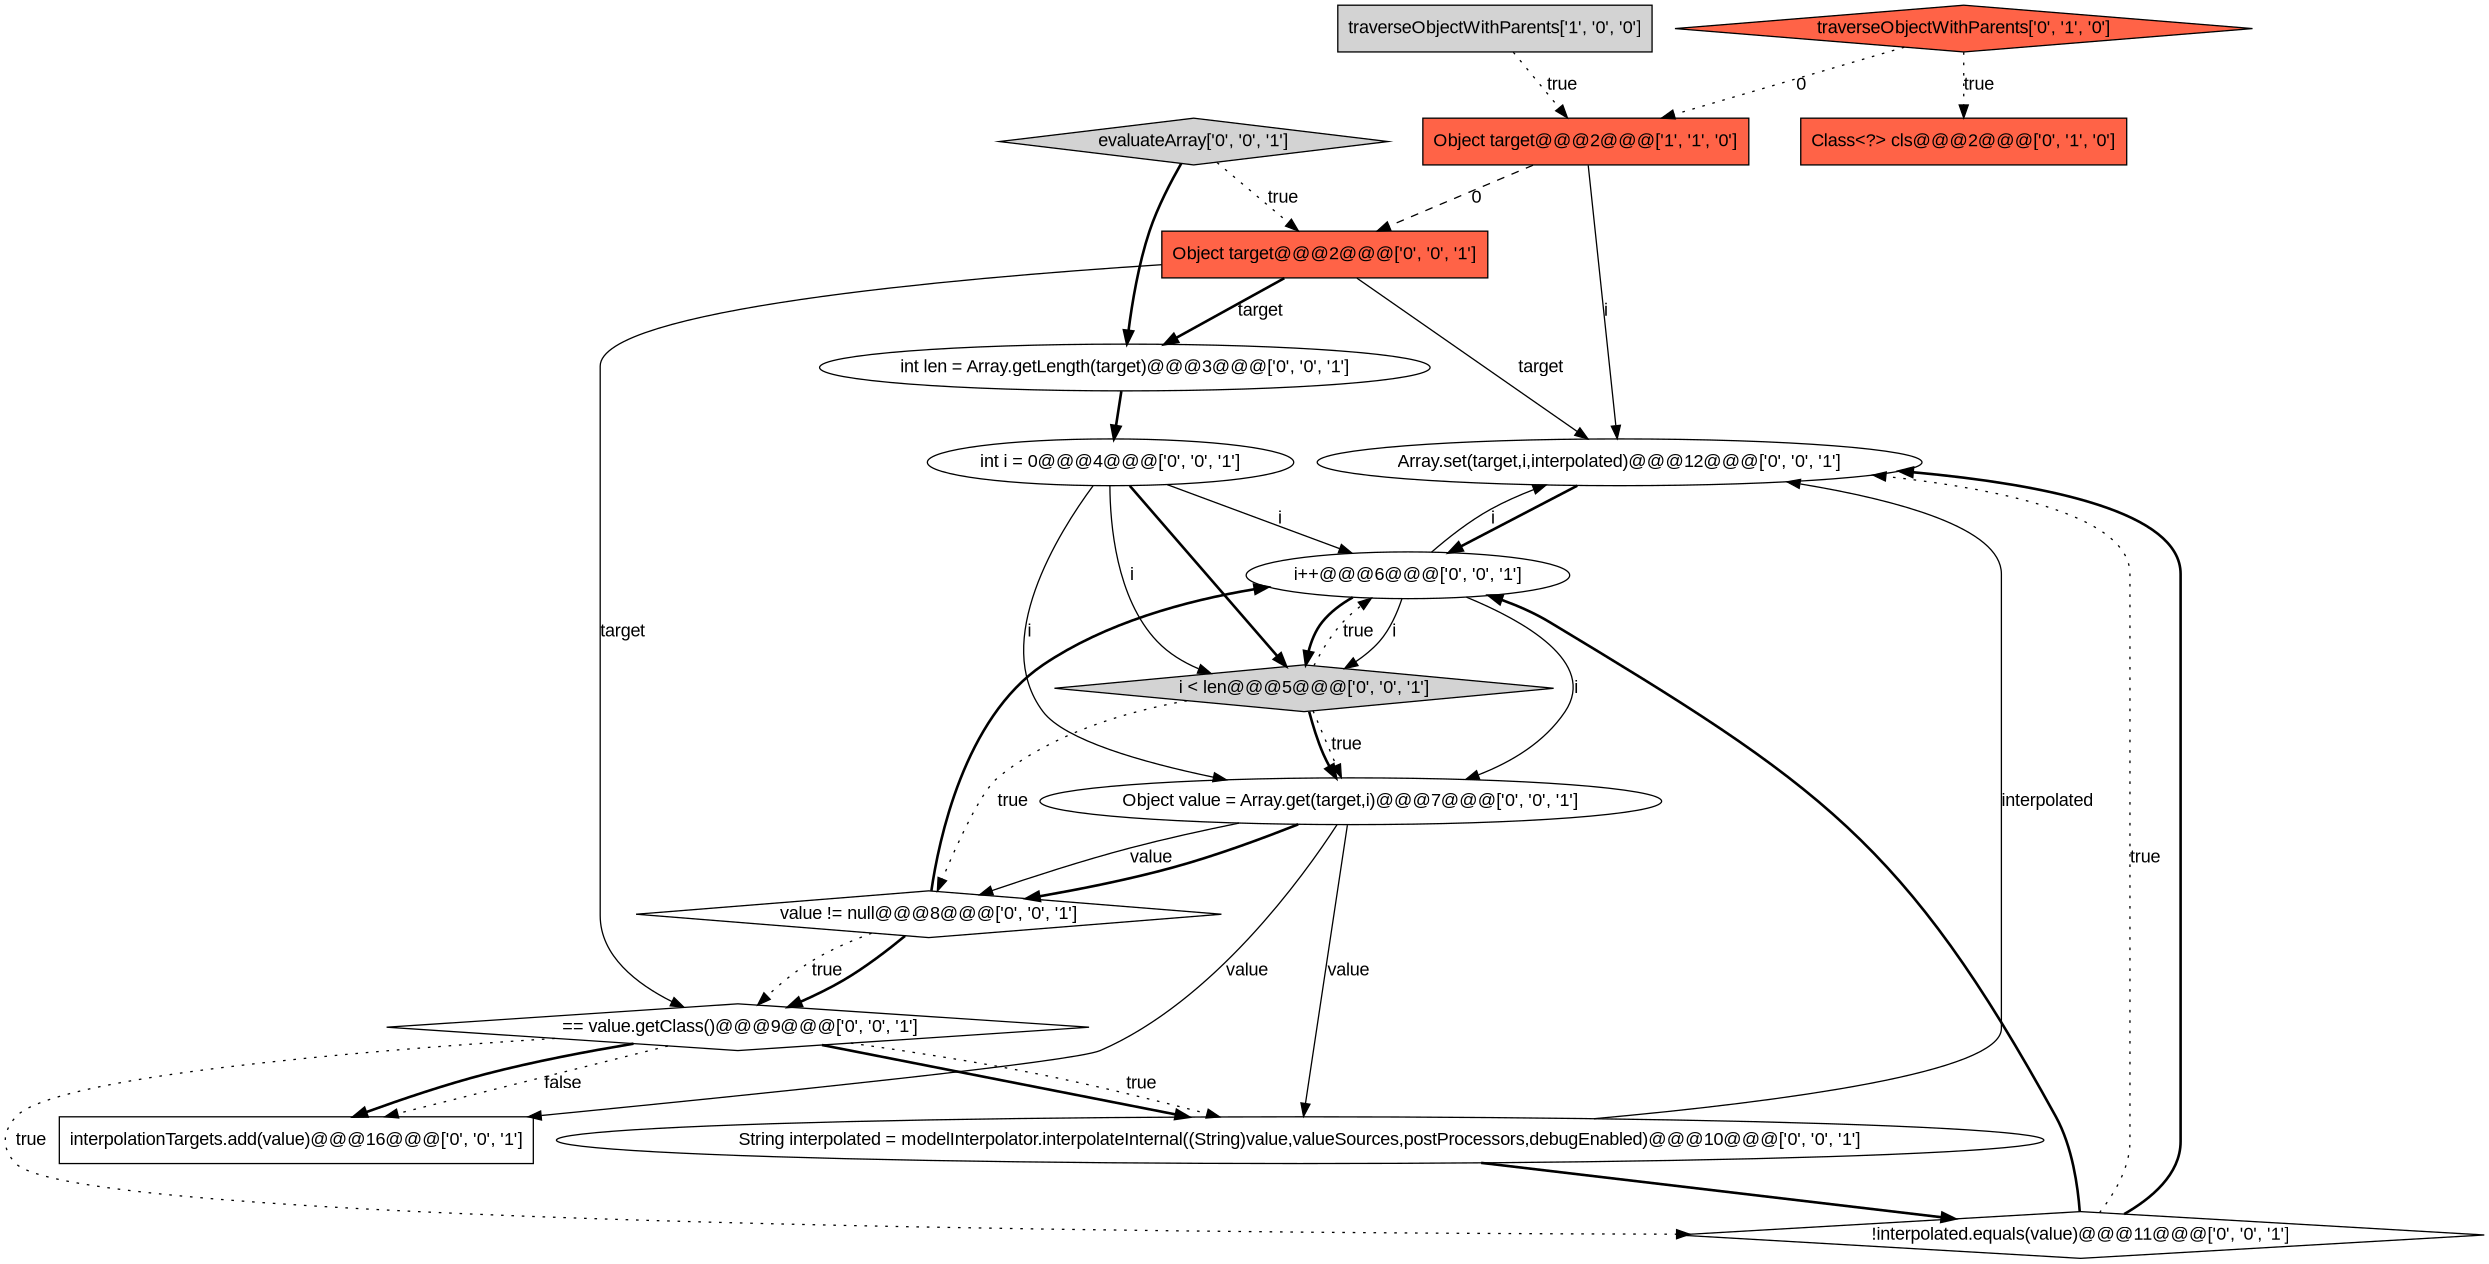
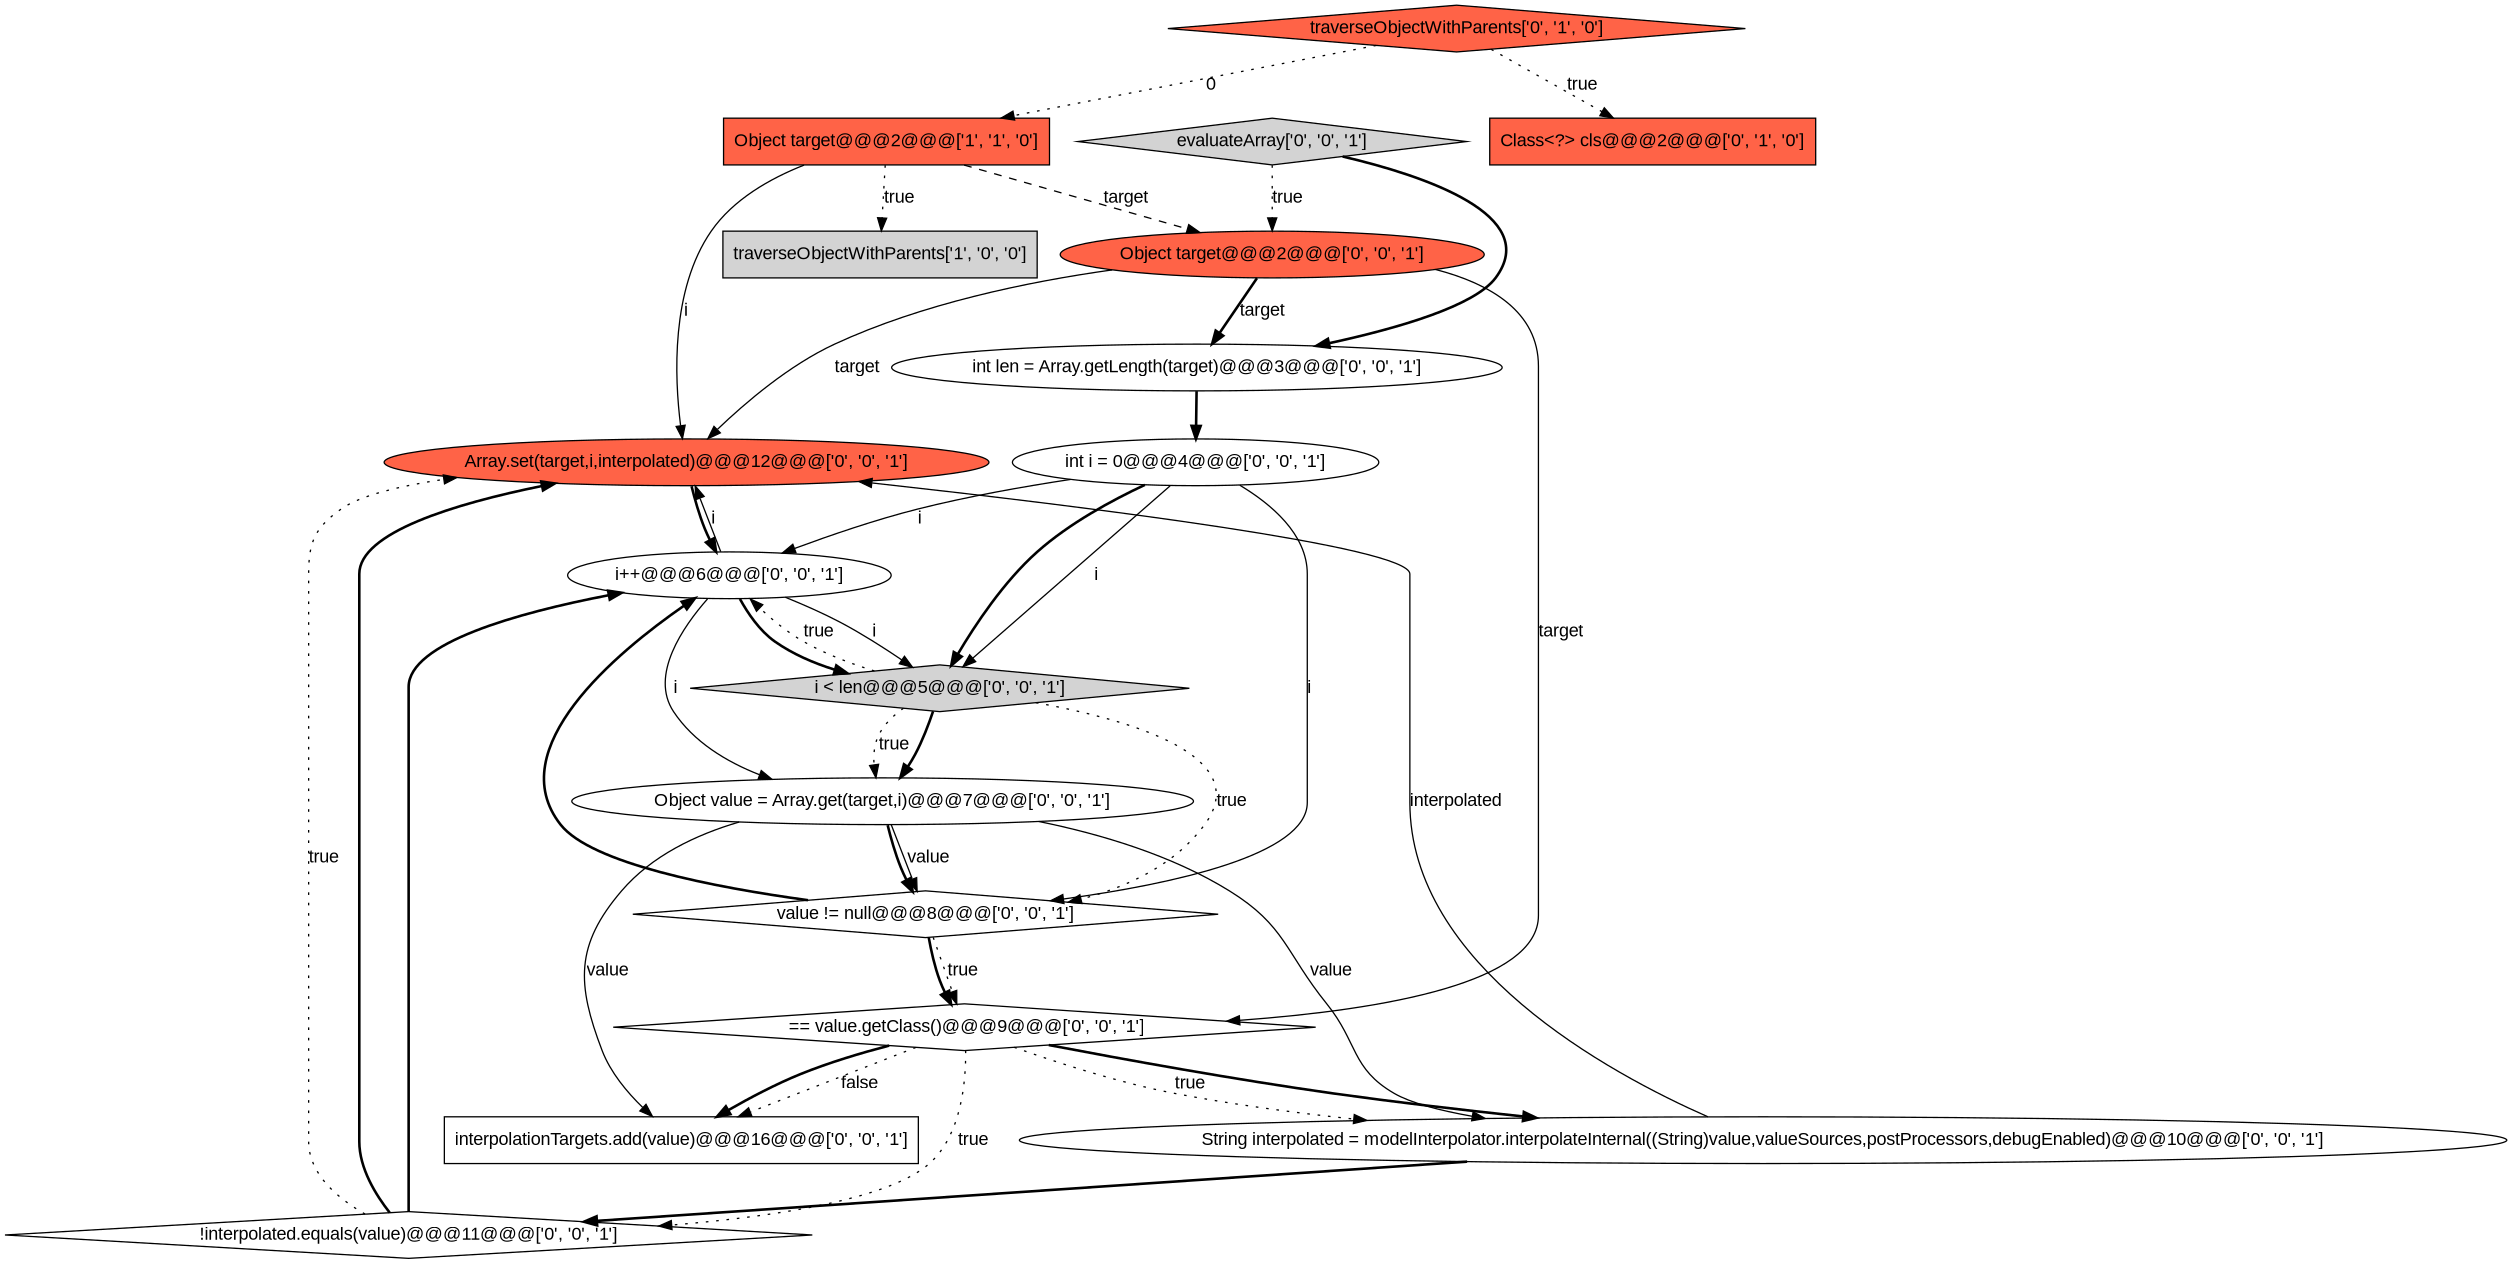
edge "traverseObjectWithParents['1', '0', '0']" -> "Object target@@@2@@@['1', '1', '0']": reversed
edge "Object target@@@2@@@['1', '1', '0']" -> "Object target@@@2@@@['0', '0', '1']": label "0" -> "target"
node "Object target@@@2@@@['0', '0', '1']": shape box -> ellipse
node "Array.set(target,i,interpolated)@@@12@@@['0', '0', '1']": fillcolor white -> tomato
edge "int i = 0@@@4@@@['0', '0', '1']" -> "Object value = Array.get(target,i)@@@7@@@['0', '0', '1']": now "int i = 0@@@4@@@['0', '0', '1']" -> "value != null@@@8@@@['0', '0', '1']"
